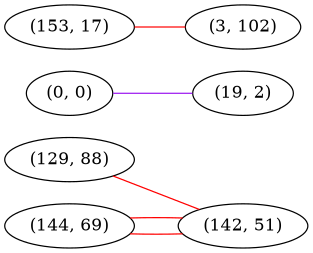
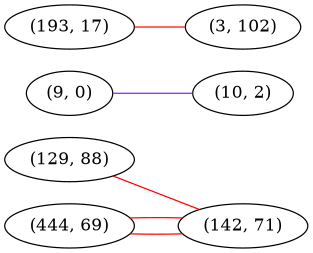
node "(153, 17)": label "(153, 17)" -> "(193, 17)"
node "(0, 0)": label "(0, 0)" -> "(9, 0)"
node "(19, 2)": label "(19, 2)" -> "(10, 2)"
node "(144, 69)": label "(144, 69)" -> "(444, 69)"
node "(142, 51)": label "(142, 51)" -> "(142, 71)"
